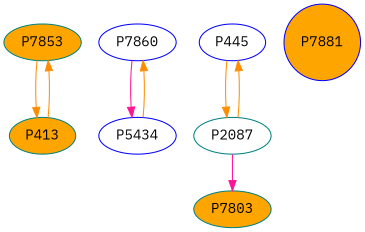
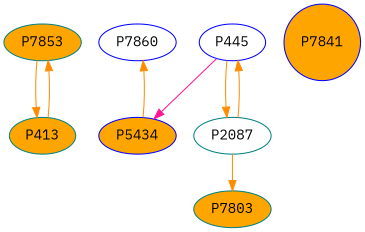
node "P7881": label "P7881" -> "P7841"
edge "P7860" -> "P5434": now "P445" -> "P5434"
node "P5434": fillcolor white -> orange
edge "P2087" -> "P7803": color deeppink -> darkorange
